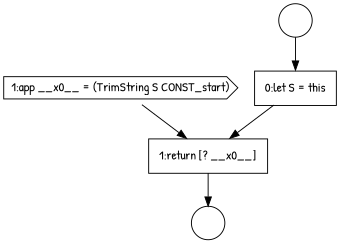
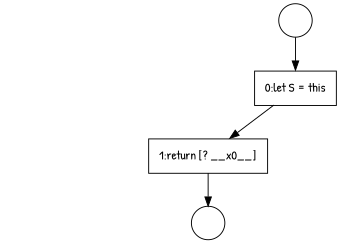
node "1:app __x0__ = (TrimString S CONST_start)": removed
